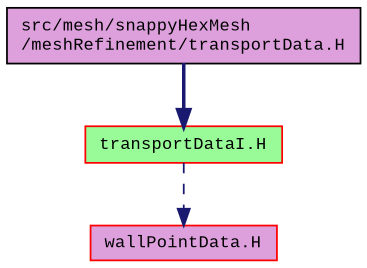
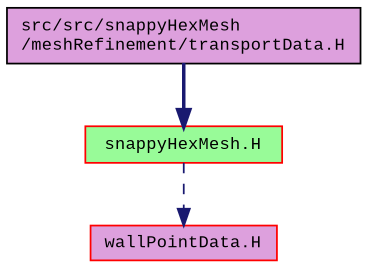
node "src/mesh/snappyHexMesh /meshRefinement/transportData.H": label "src/mesh/snappyHexMesh /meshRefinement/transportData.H" -> "src/src/snappyHexMesh /meshRefinement/transportData.H"
node "transportDataI.H": label "transportDataI.H" -> "snappyHexMesh.H"
